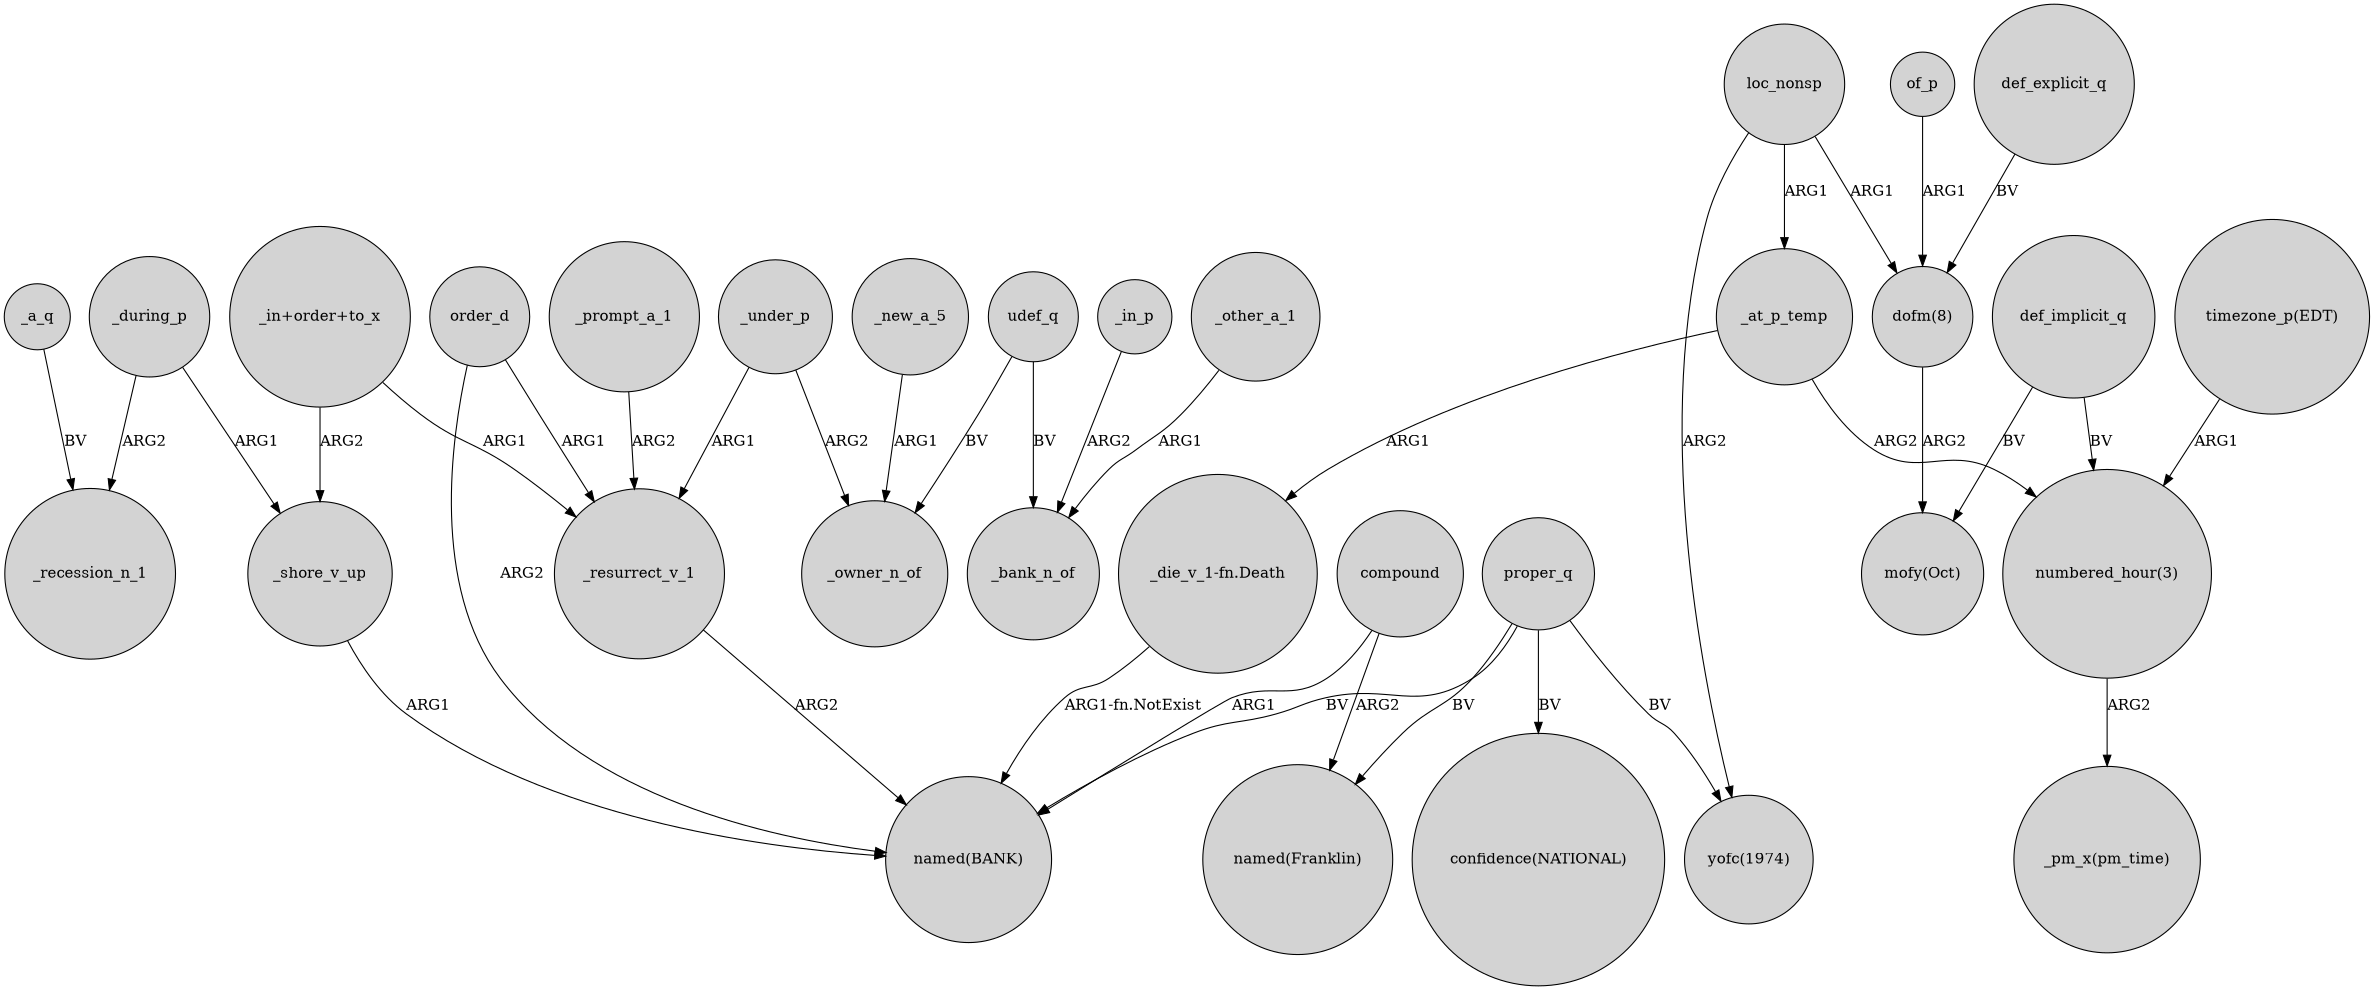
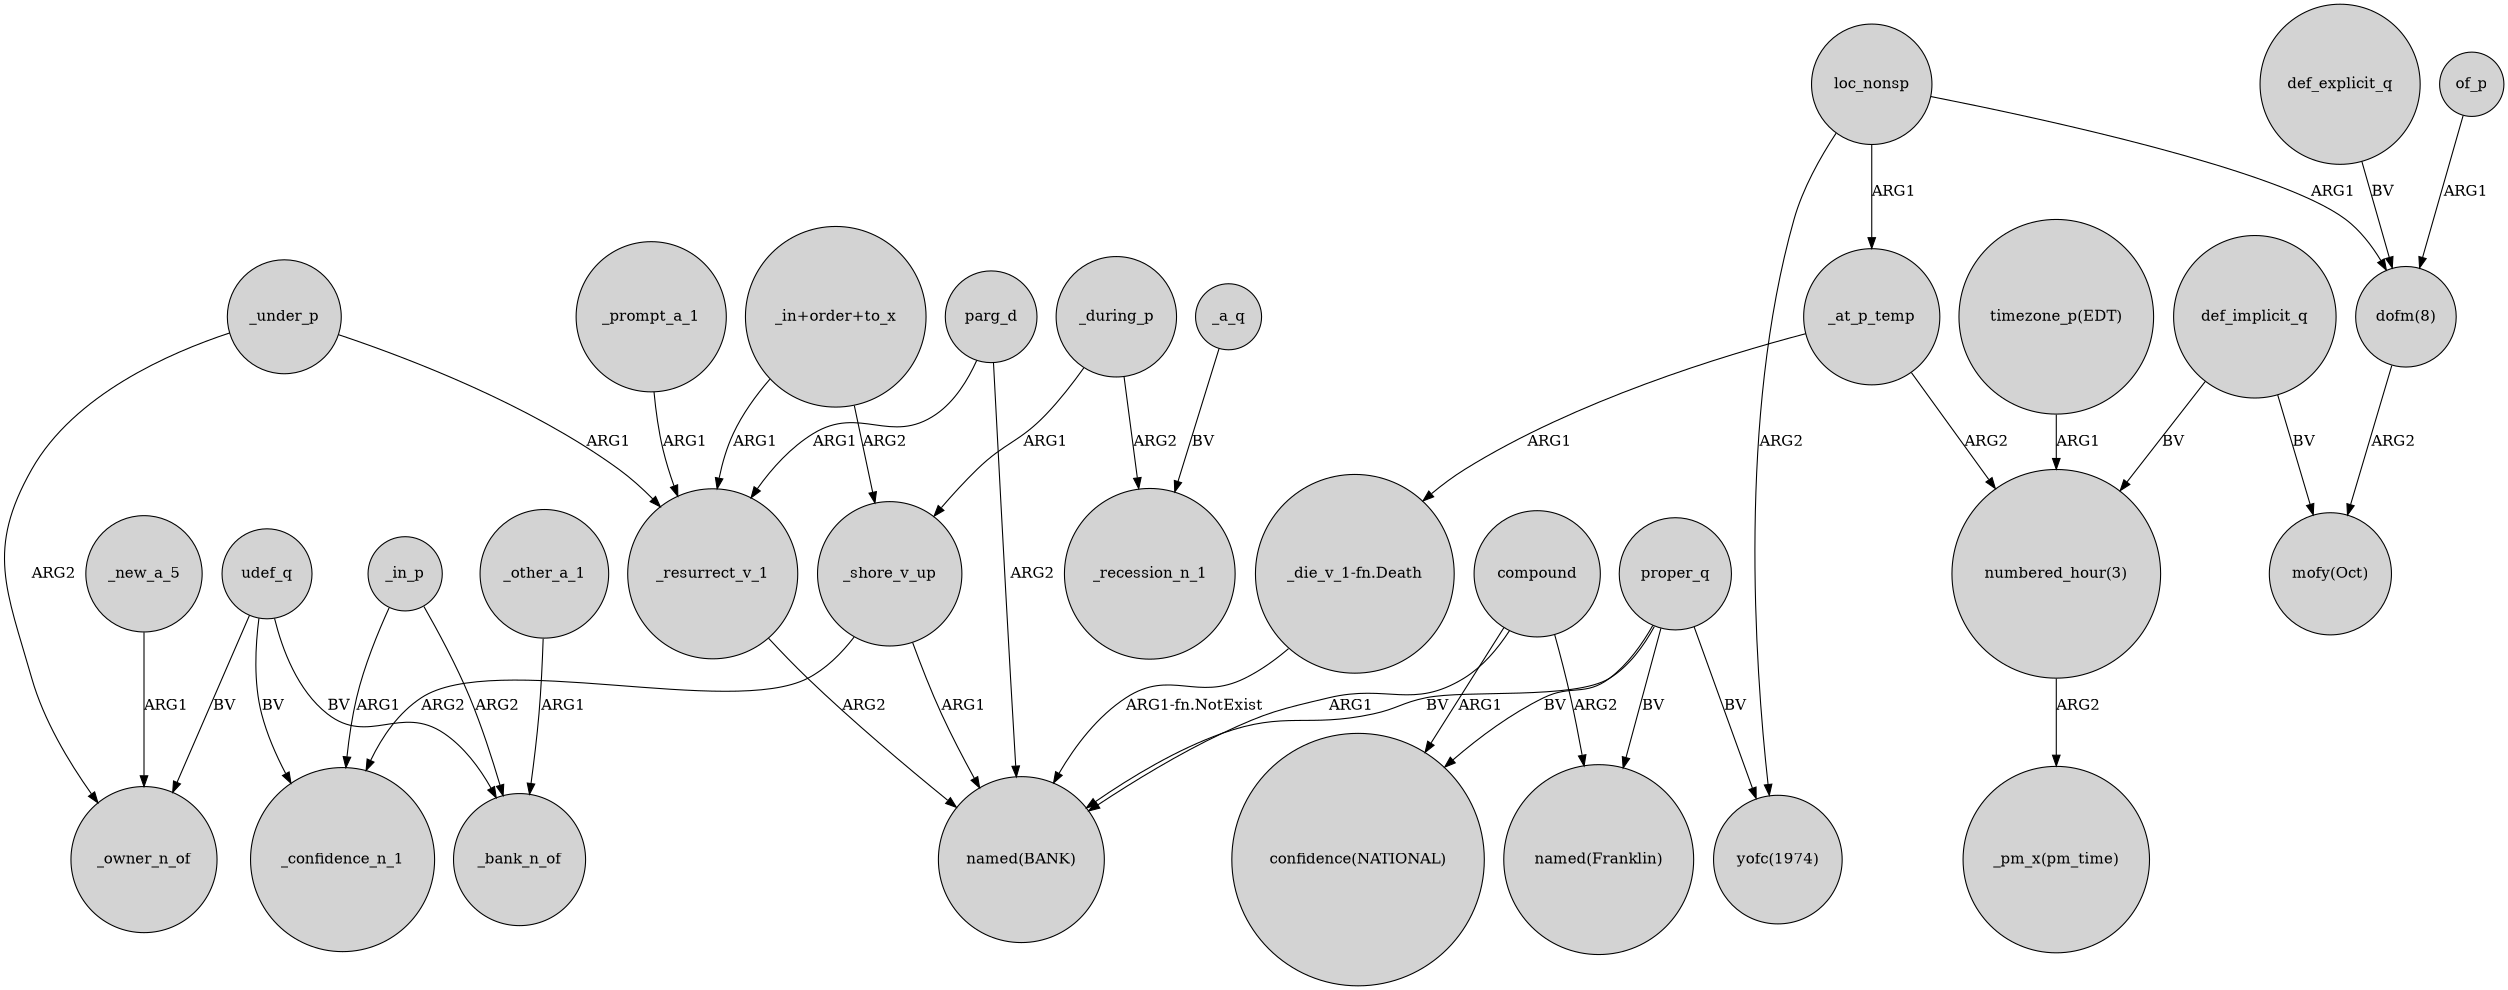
node "order_d": label "order_d" -> "parg_d"
edge "_prompt_a_1" -> "_resurrect_v_1": label "ARG2" -> "ARG1"
edge "compound" -> "confidence(NATIONAL)": added, label "ARG1"
node "_confidence_n_1": added
